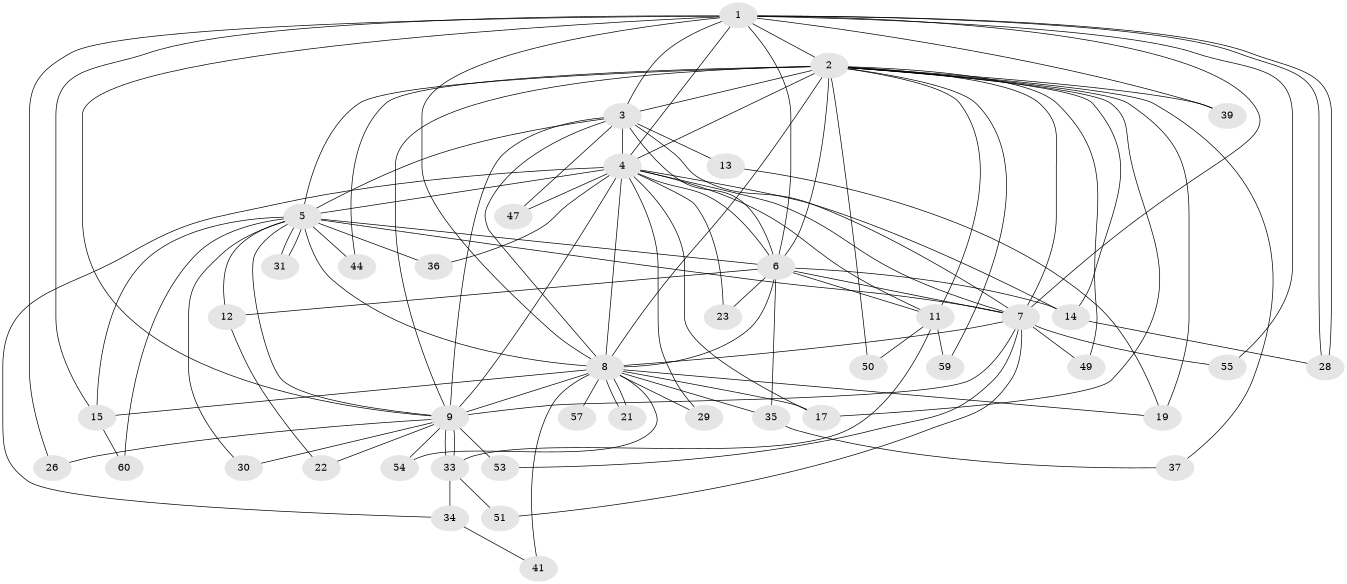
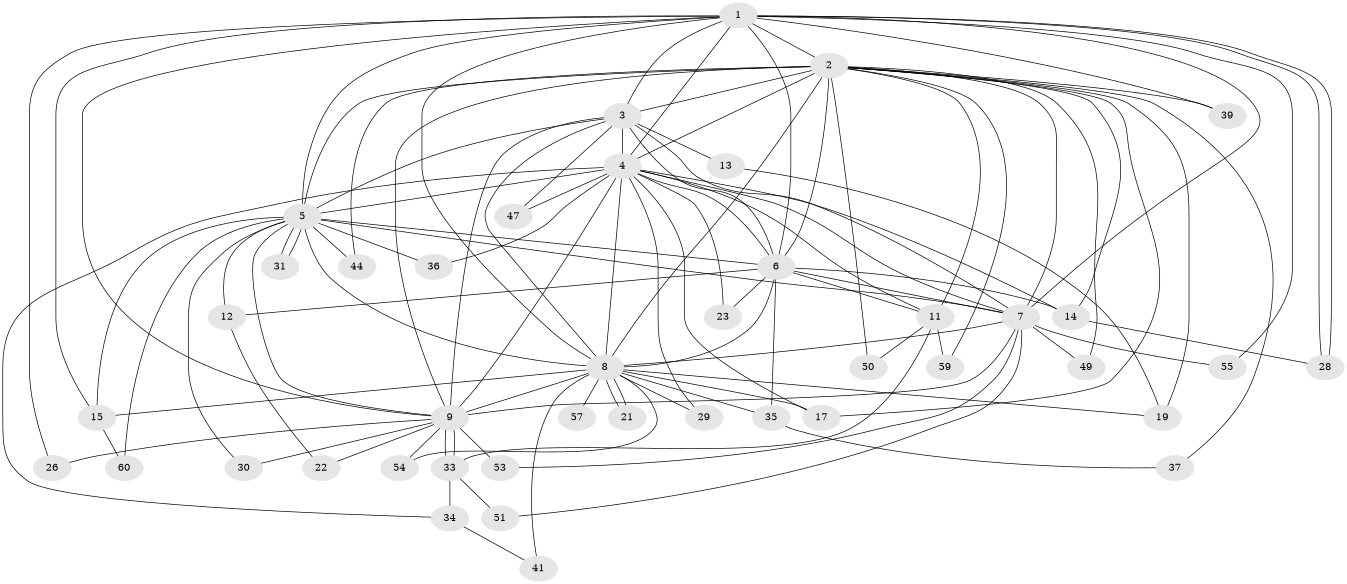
edge "1" -- "5": added
